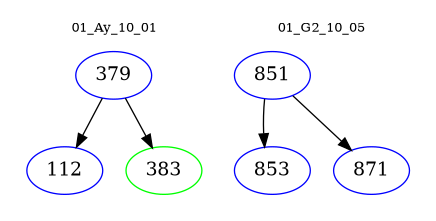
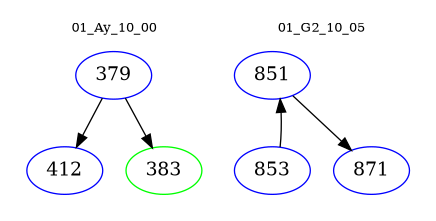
cluster "01_Ay_10_01": label "01_Ay_10_01" -> "01_Ay_10_00"
edge "851" -> "853": reversed
node "112": label "112" -> "412"
